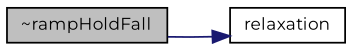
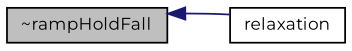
edge "~rampHoldFall" -> "relaxation": reversed
